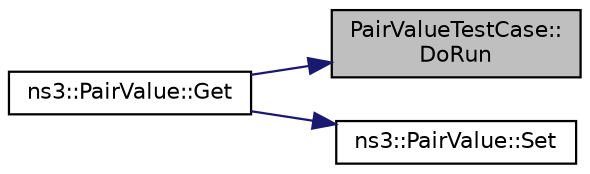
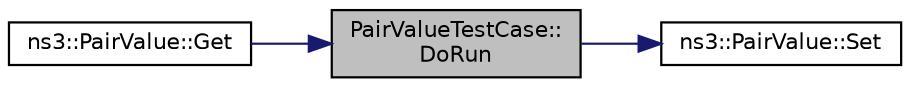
edge "ns3::PairValue::Get" -> "ns3::PairValue::Set": now "PairValueTestCase:: DoRun" -> "ns3::PairValue::Set"
